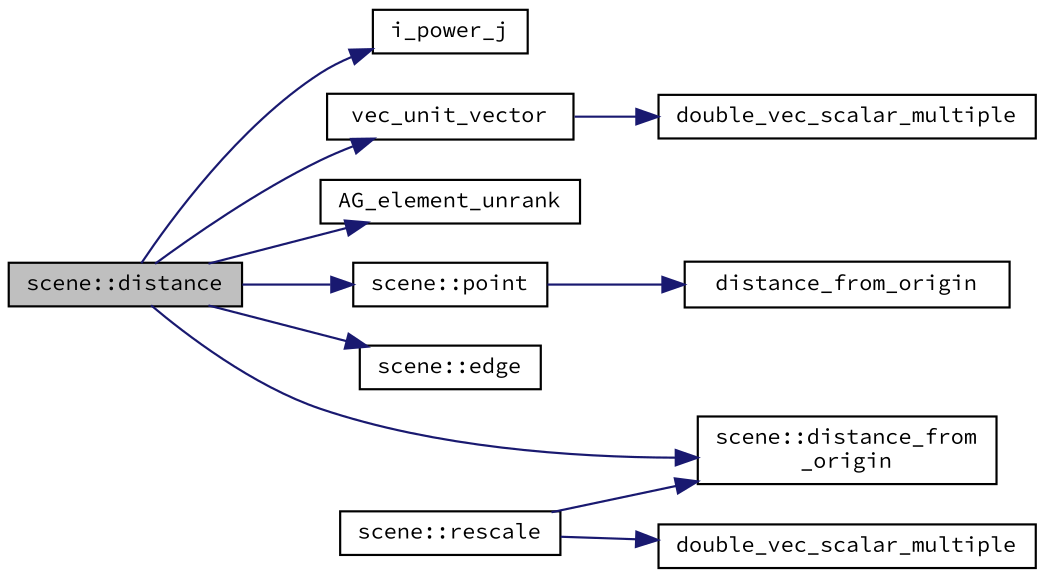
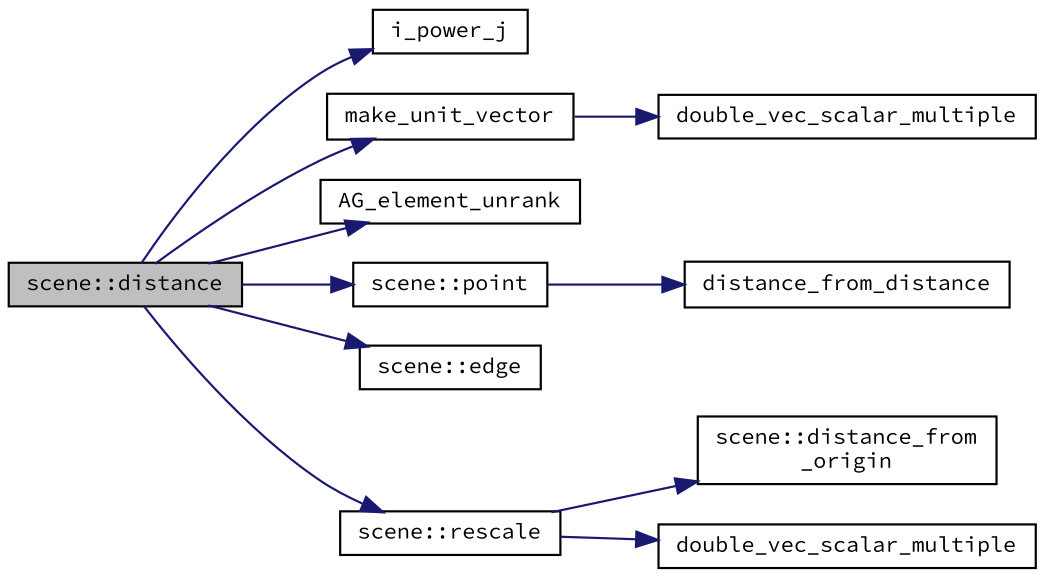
node "vec_unit_vector": label "vec_unit_vector" -> "make_unit_vector"
node "distance_from_origin": label "distance_from_origin" -> "distance_from_distance"
edge "scene::distance" -> "scene::distance_from _origin": now "scene::distance" -> "scene::rescale"
